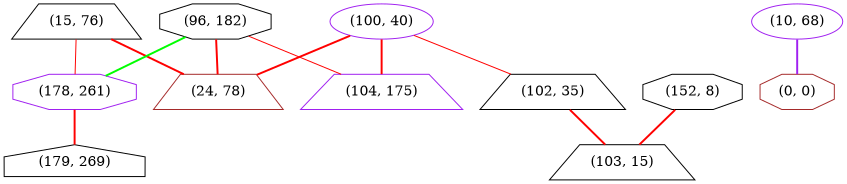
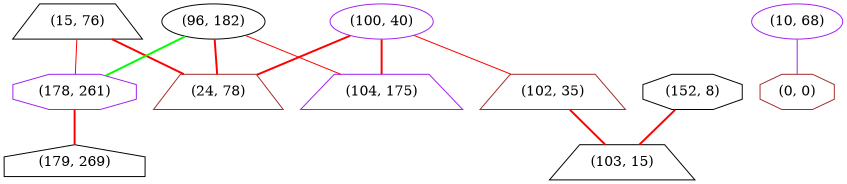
node "(96, 182)": shape octagon -> ellipse
edge "(10, 68)" -- "(0, 0)": style bold -> solid
node "(102, 35)": color black -> brown
